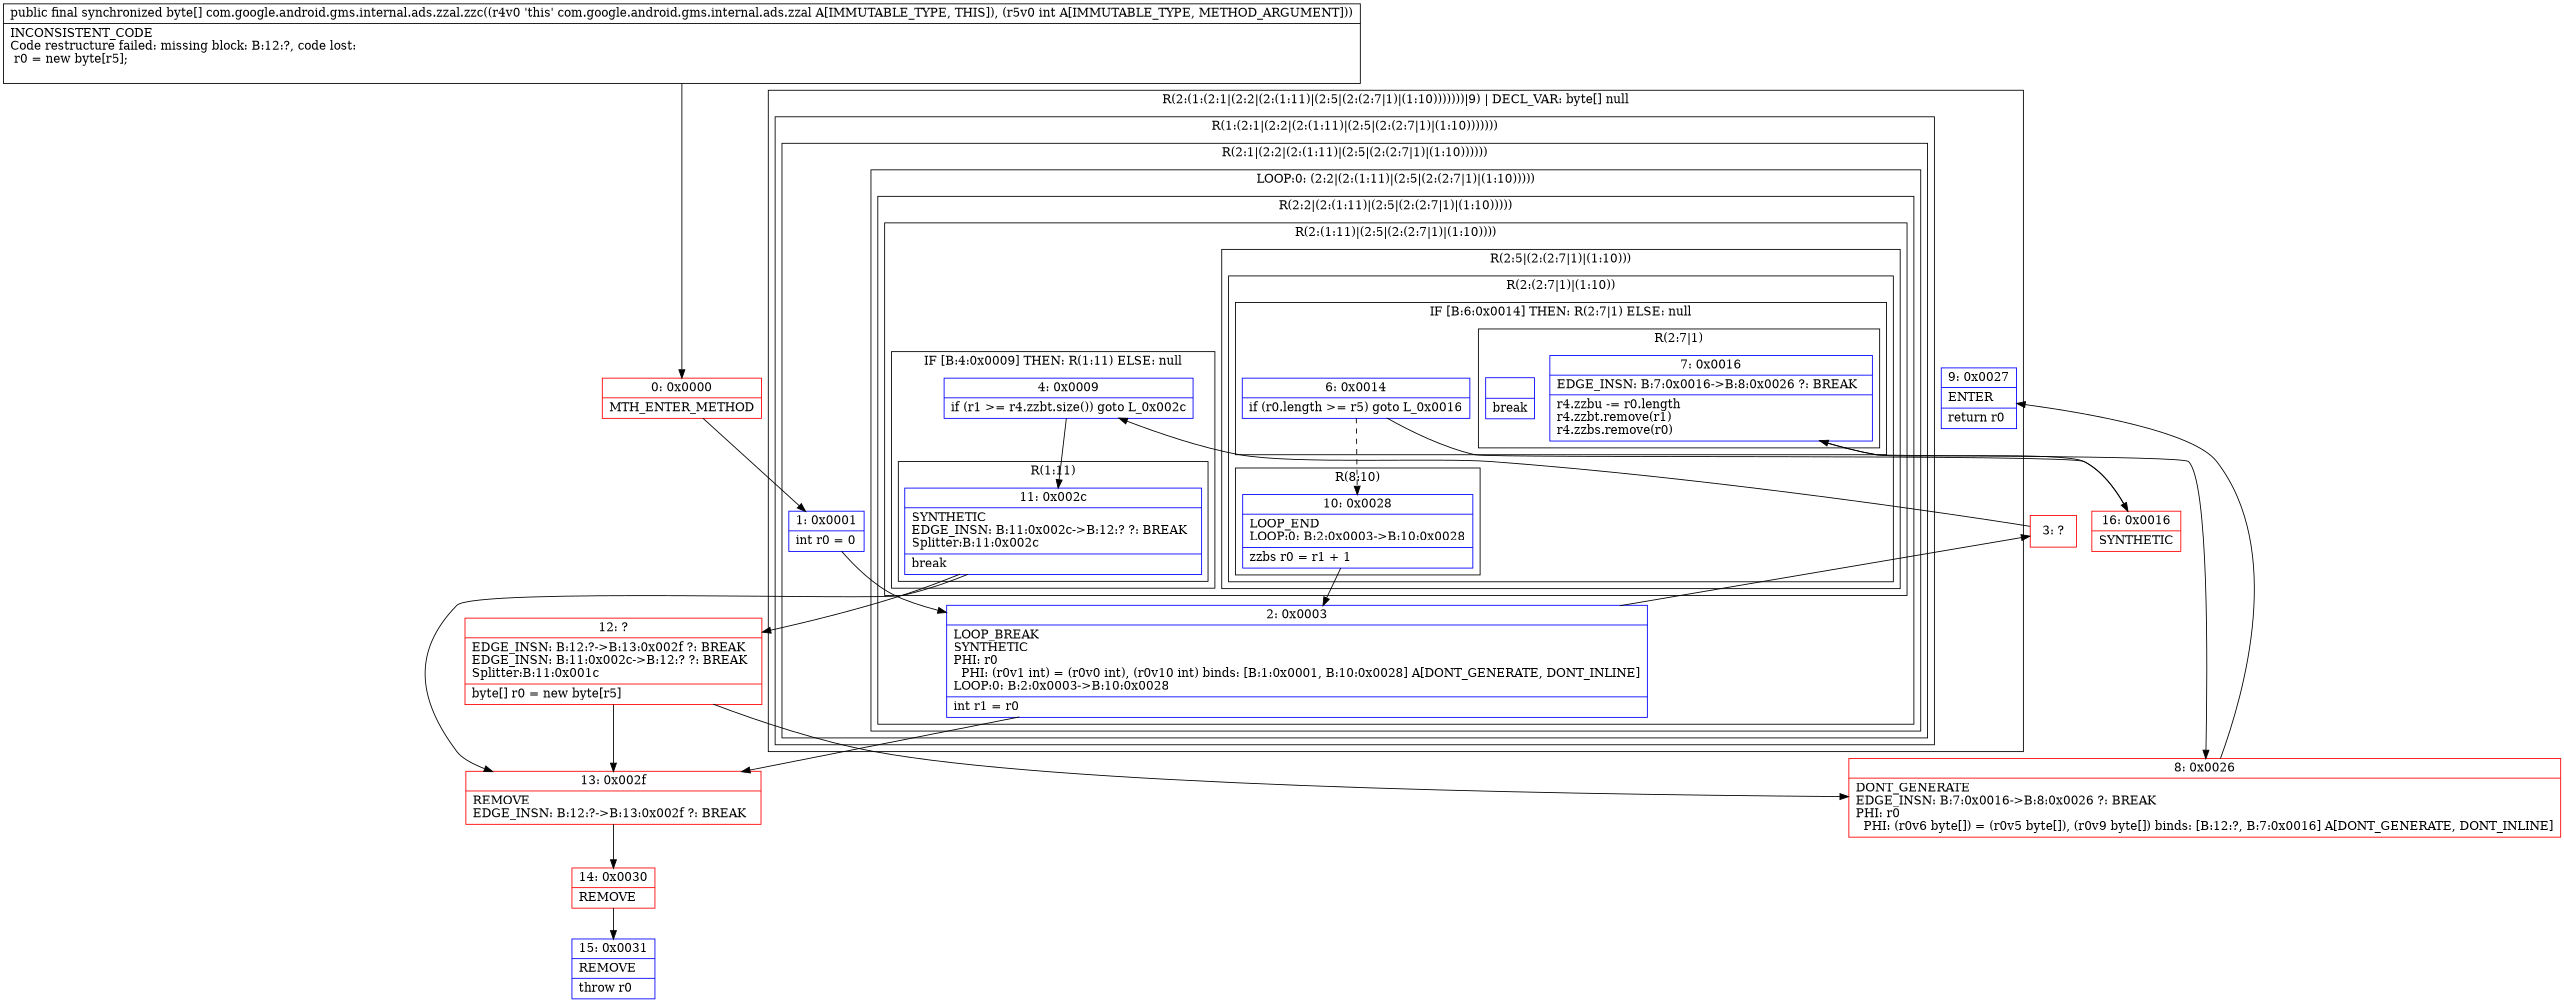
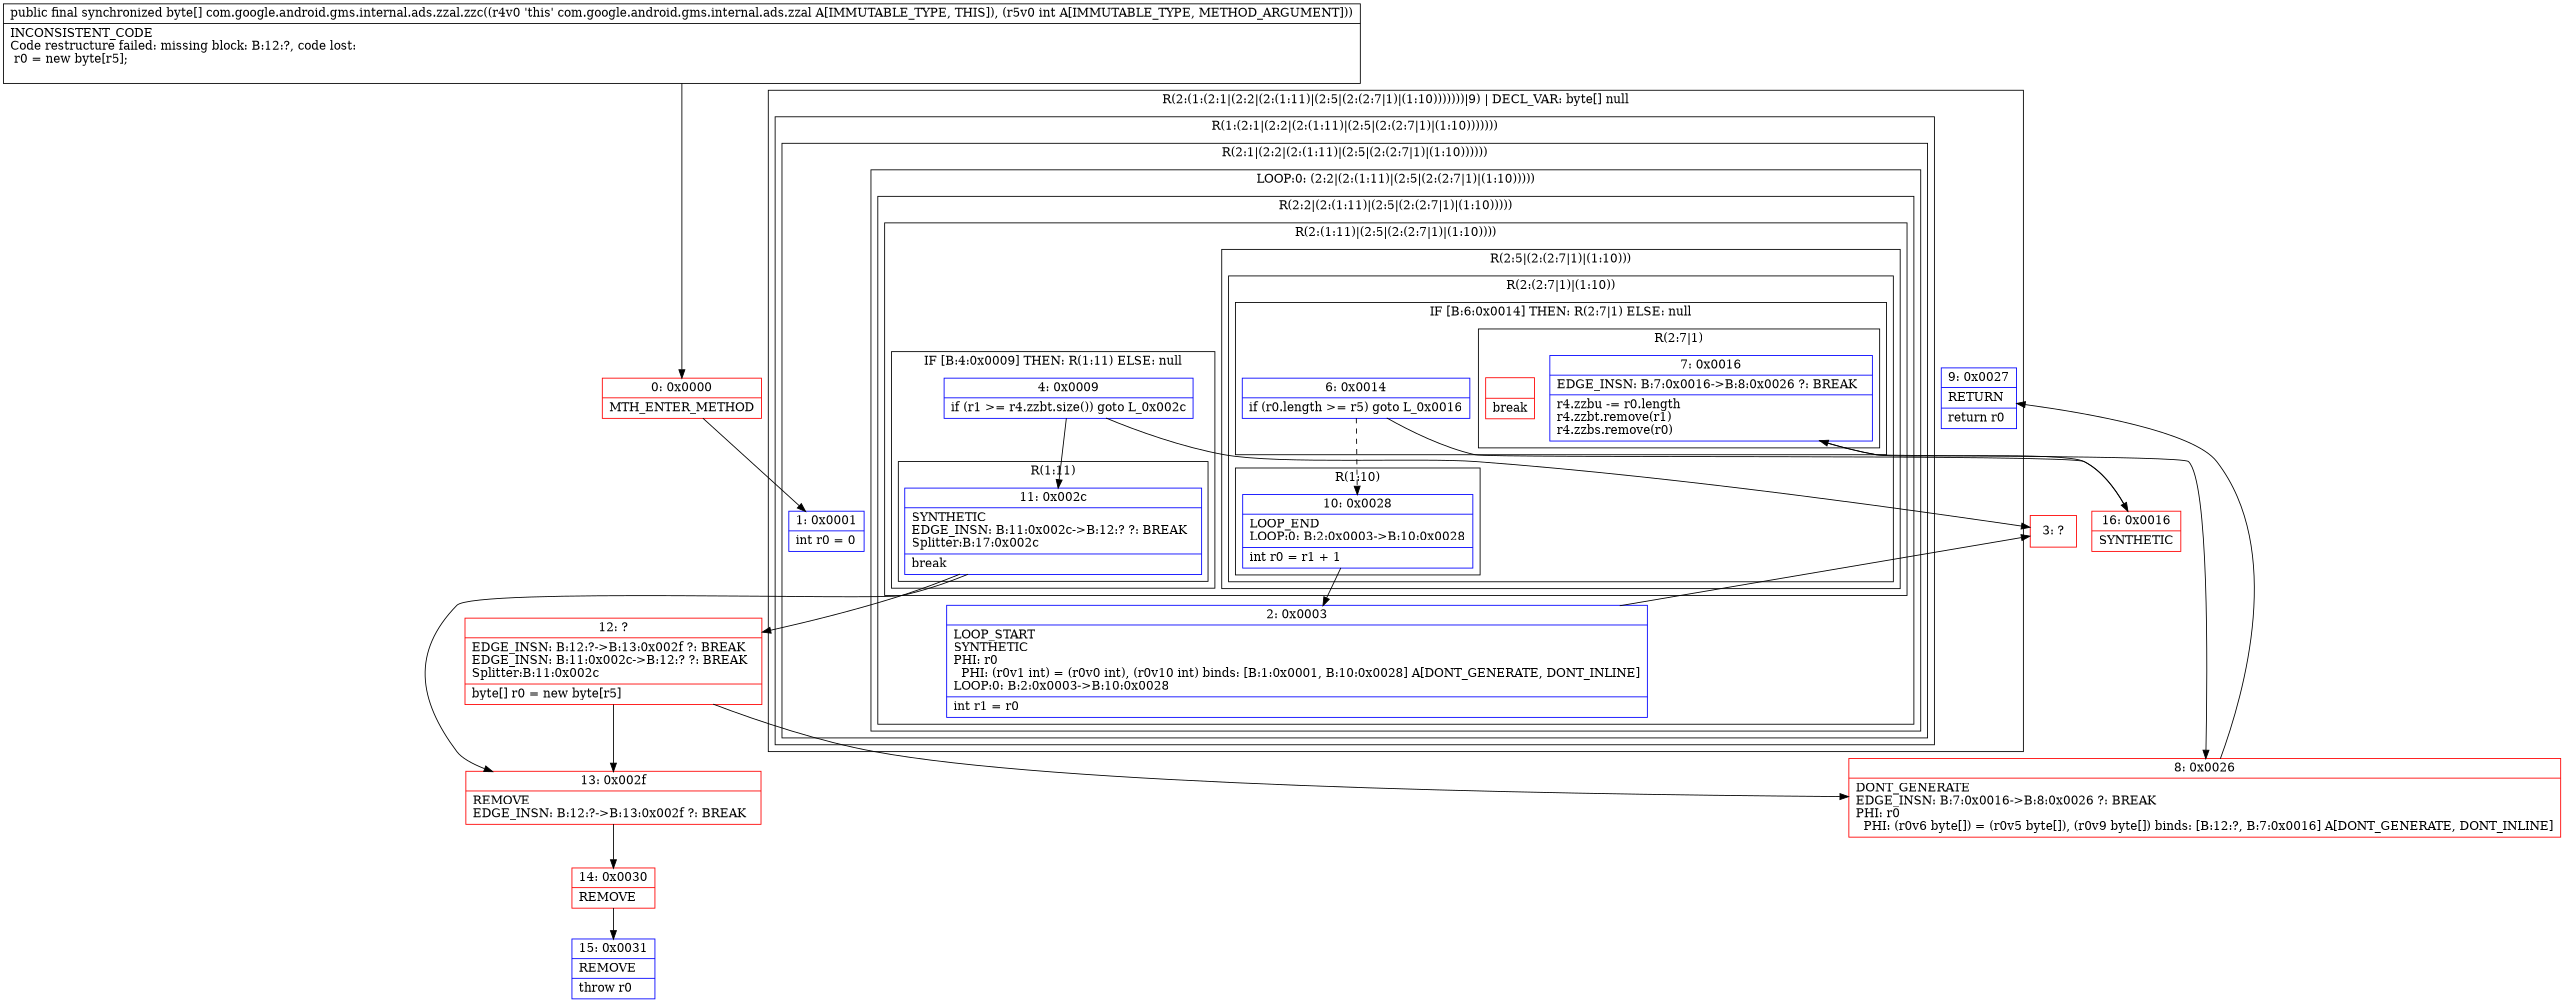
node "9: 0x0027": text "ENTER" -> "RETURN"
node "break": color blue -> red
edge "3: ?" -> "4: 0x0009": reversed
cluster "R(8:10)": label "R(8:10)" -> "R(1:10)"
node "11: 0x002c": text "Splitter:B:11:0x002c" -> "Splitter:B:17:0x002c"
node "10: 0x0028": text "zzbs r0 = r1 + 1" -> "int r0 = r1 + 1"
edge "1: 0x0001" -> "2: 0x0003": removed
node "2: 0x0003": text "LOOP_BREAK" -> "LOOP_START"
node "12: ?": text "Splitter:B:11:0x001c" -> "Splitter:B:11:0x002c"
edge "2: 0x0003" -> "13: 0x002f": removed
